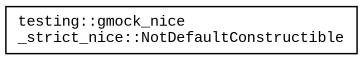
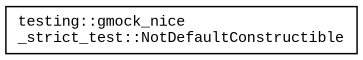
node "testing::gmock_nice _strict_nice::NotDefaultConstructible": label "testing::gmock_nice _strict_nice::NotDefaultConstructible" -> "testing::gmock_nice _strict_test::NotDefaultConstructible"
